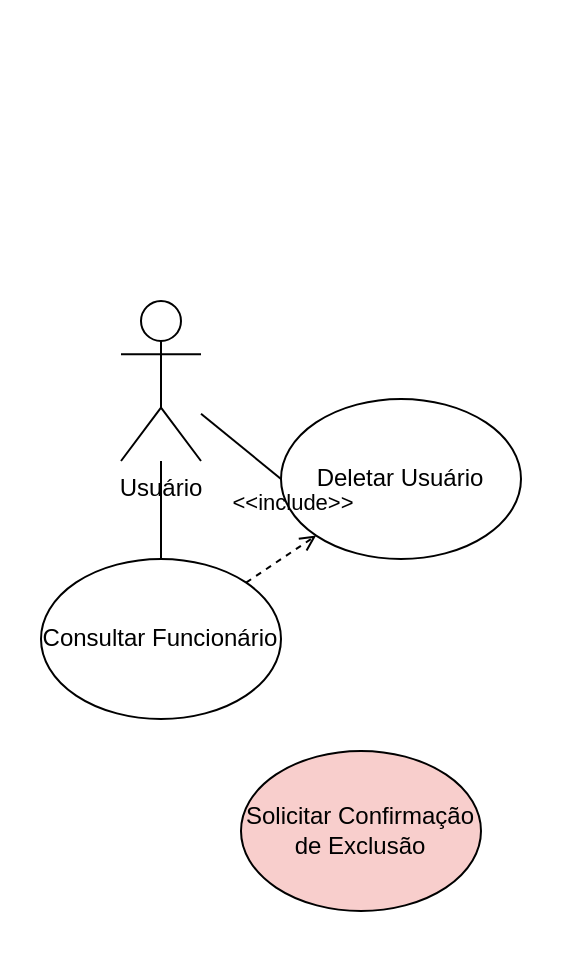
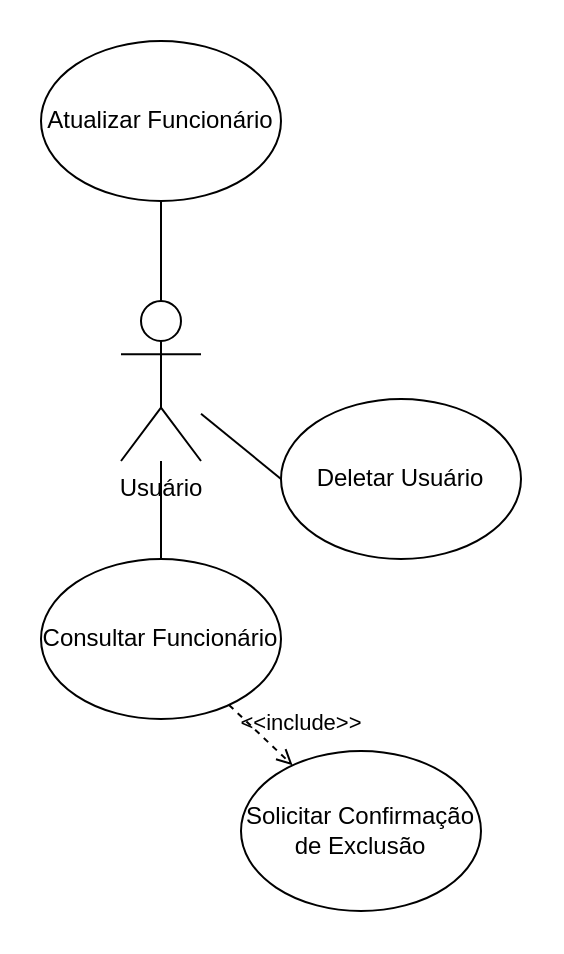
node "Atualizar Funcionário": added
edge "Atualizar Funcionário" -- "Usuário": added
edge "Consultar Funcionário" -> "Deletar Usuário": now "Consultar Funcionário" -> "Solicitar Confirmação de Exclusão"
node "Solicitar Confirmação de Exclusão": fillcolor #f8cecc -> #ffffff
